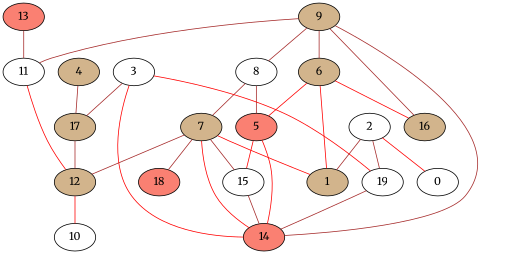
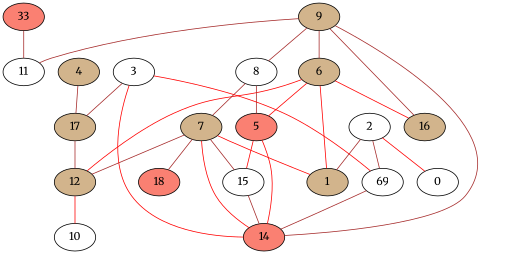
node "13": label "13" -> "33"
edge "11" -- "12": now "6" -- "12"
node "19": label "19" -> "69"
